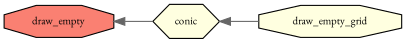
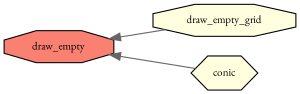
edge "draw_empty_grid" -> "conic": now "draw_empty_grid" -> "draw_empty"
